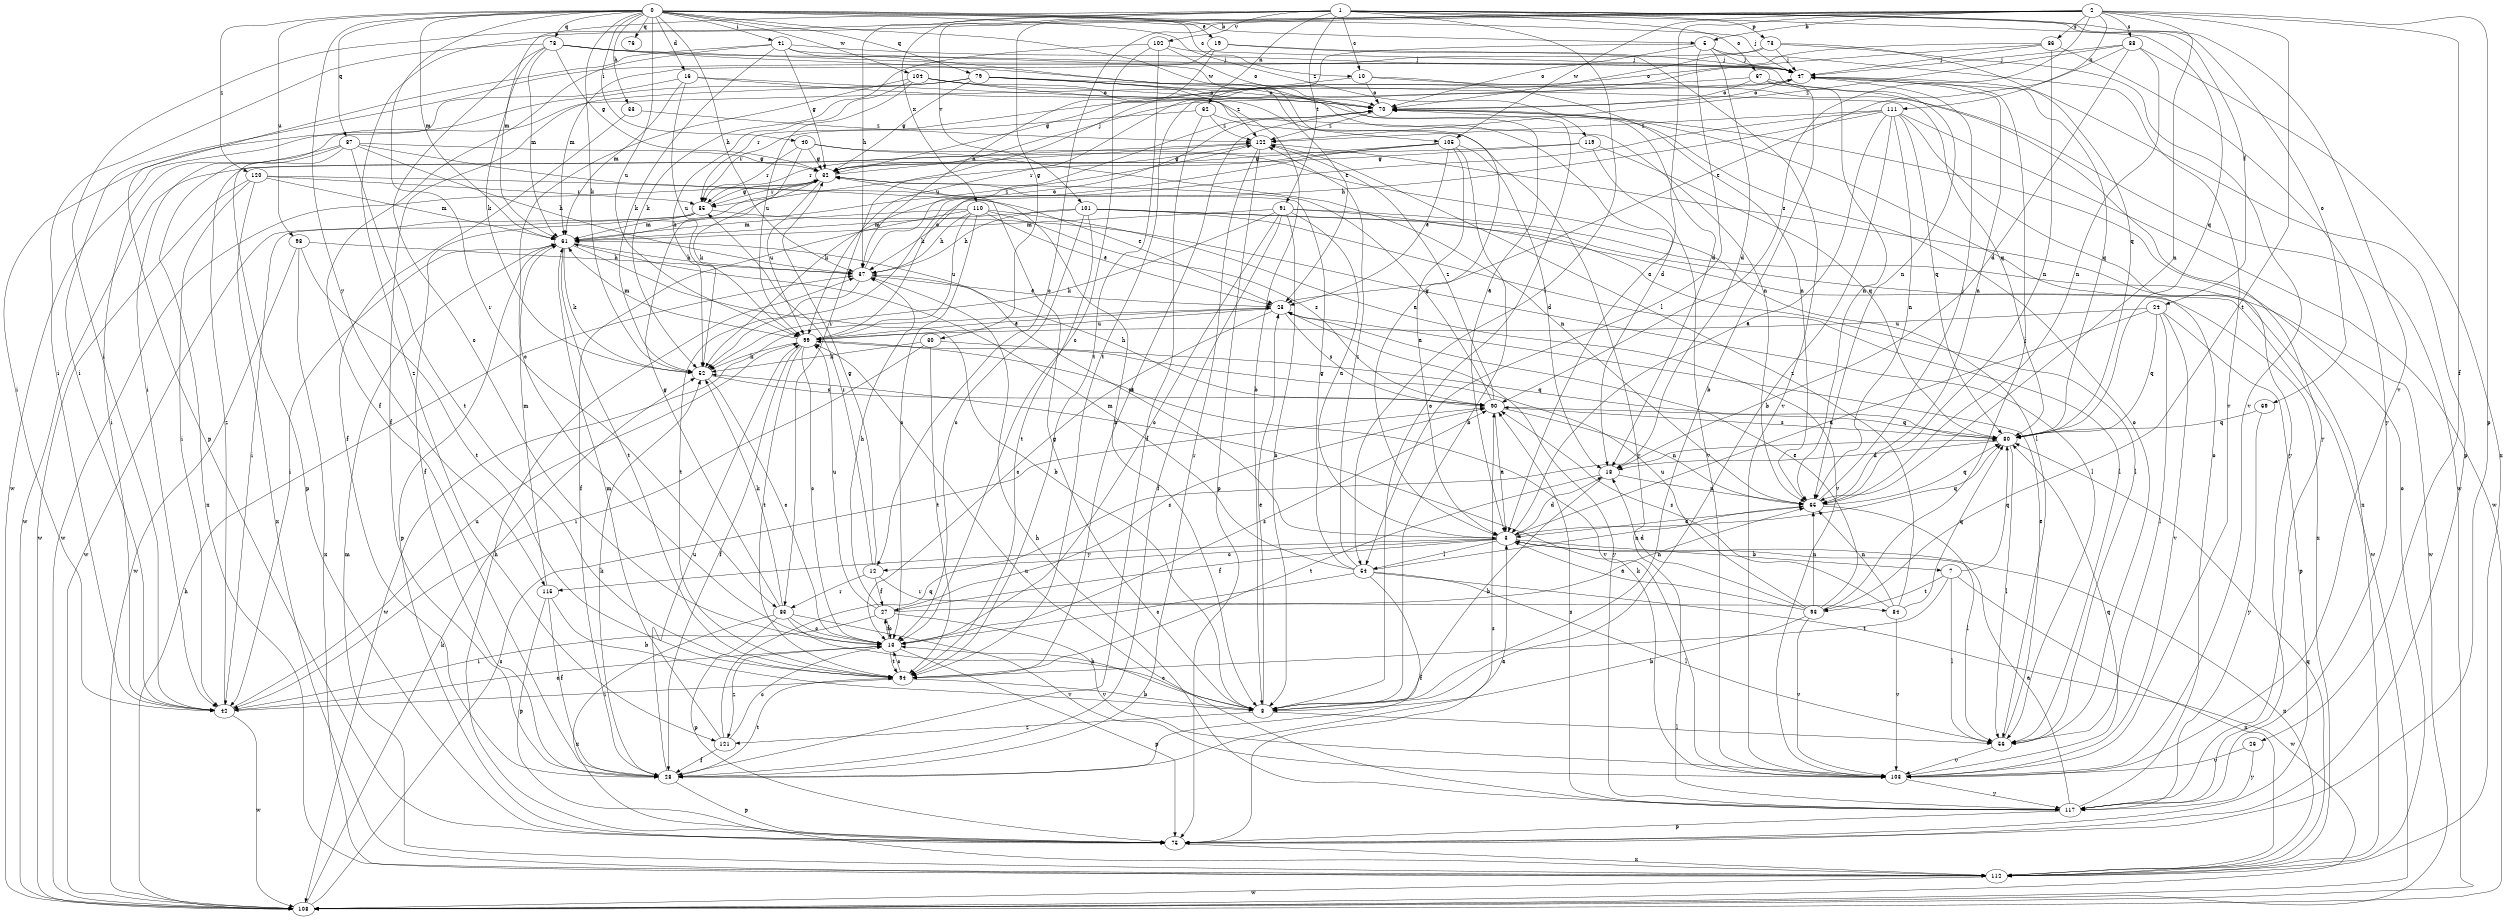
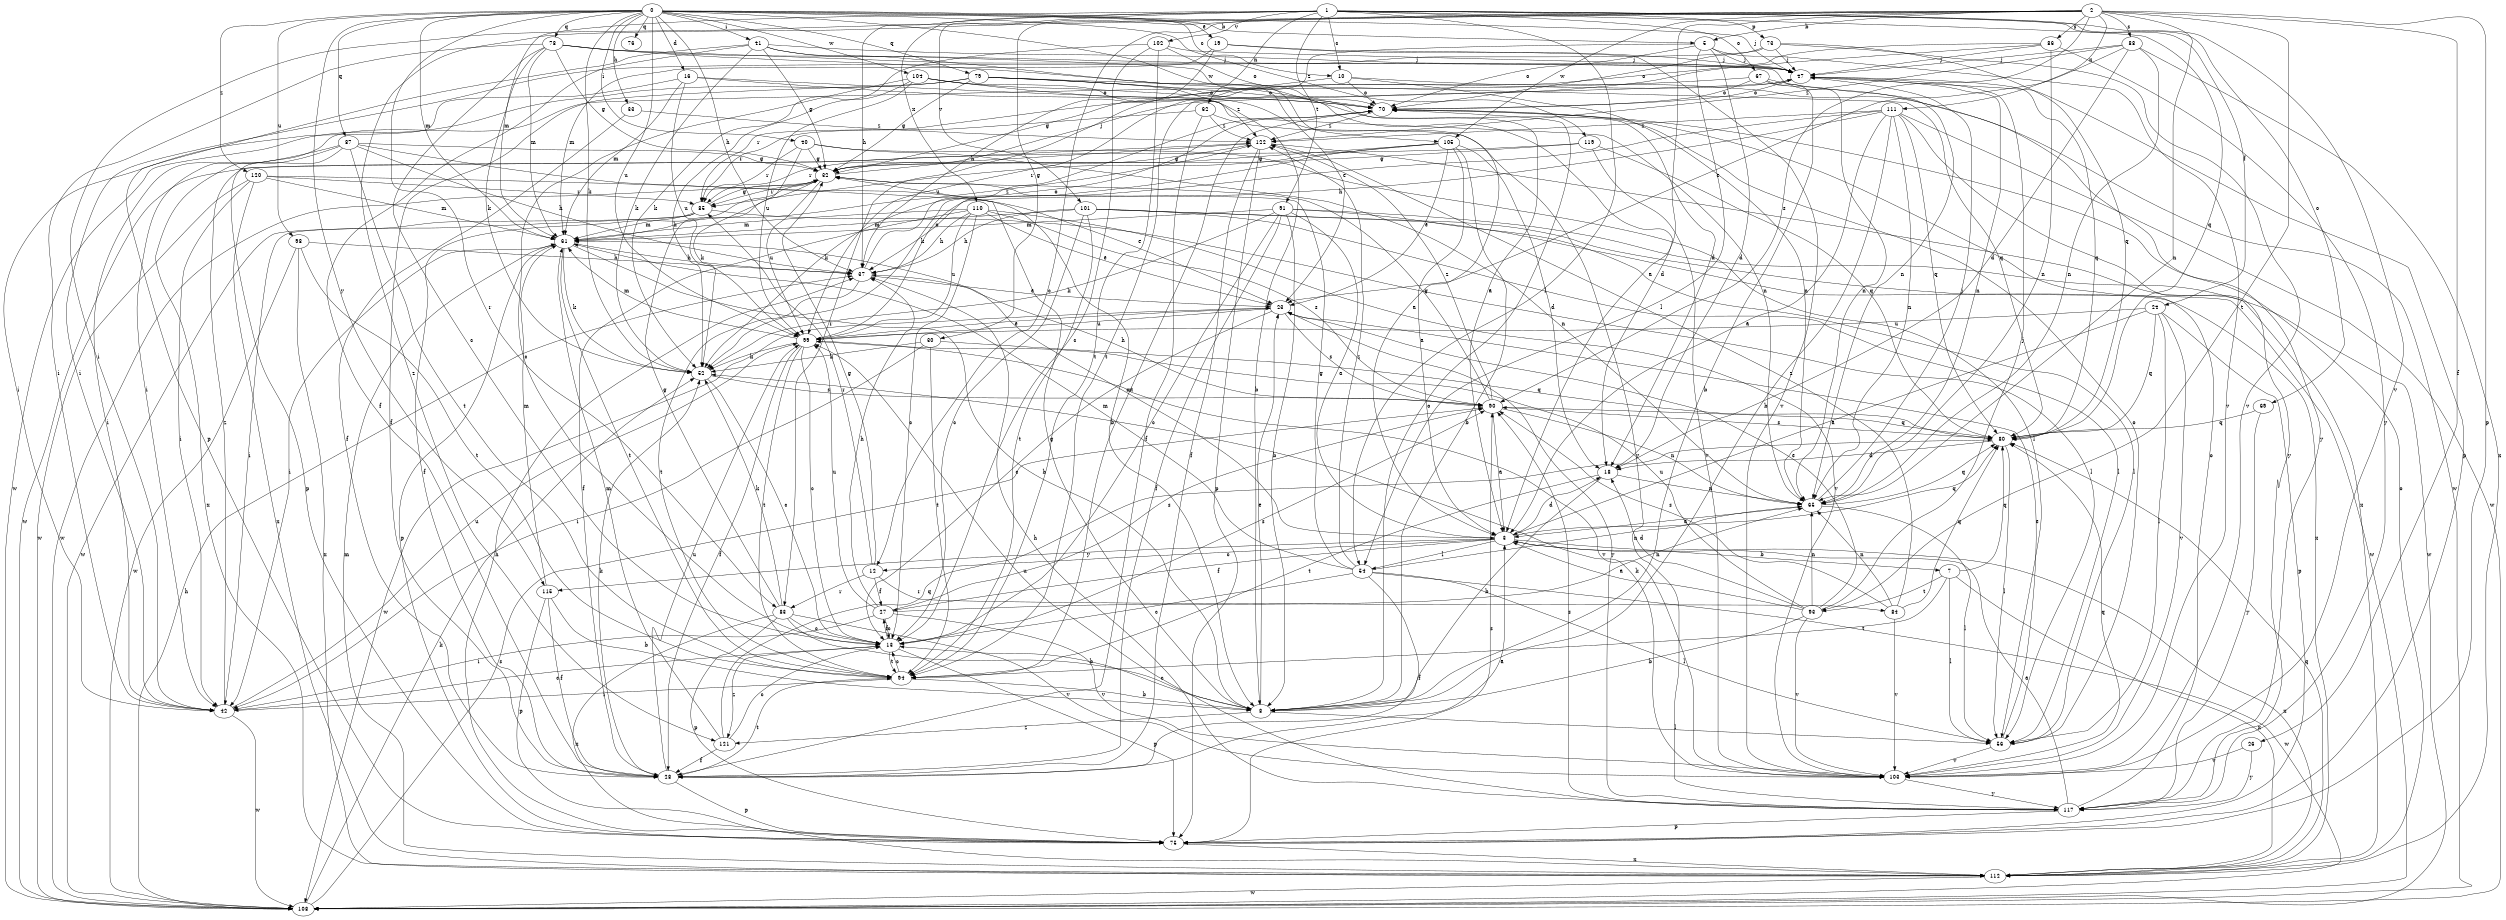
edge "122" -> "28": label "r" -> "f"
